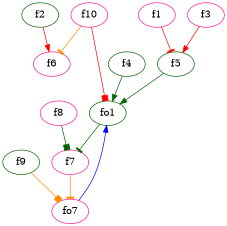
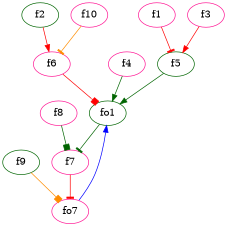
edge "f10" -> "fo1": now "f6" -> "fo1"
node "f4": color darkgreen -> deeppink
edge "f7" -> "fo7": color darkorange -> red
